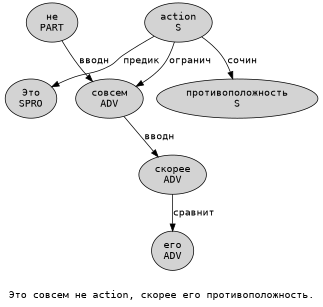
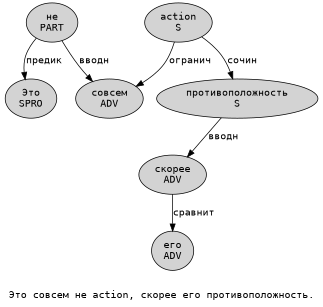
edge "action S" -> "Это SPRO": now "не PART" -> "Это SPRO"
edge "совсем ADV" -> "скорее ADV": now "противоположность S" -> "скорее ADV"
